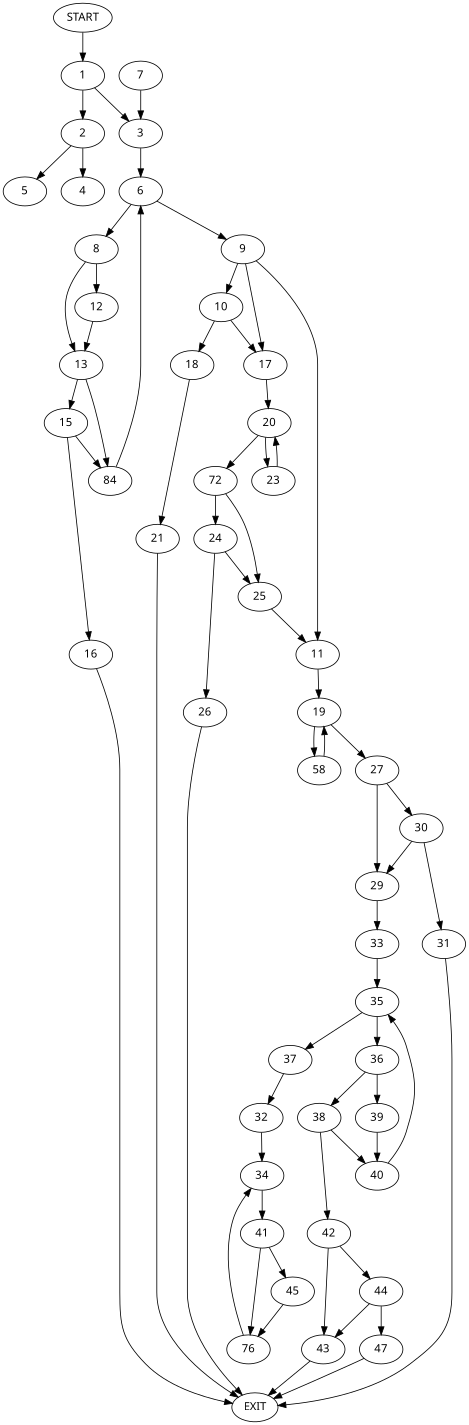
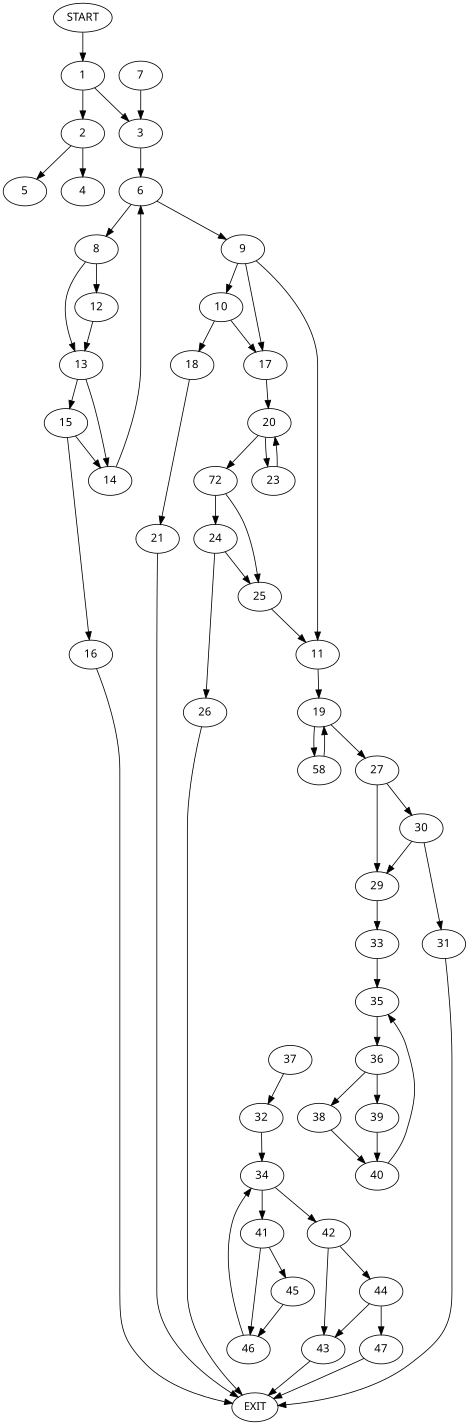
node "84": label "84" -> "14"
edge "35" -> "37": removed
edge "38" -> "42": now "34" -> "42"
node "76": label "76" -> "46"
